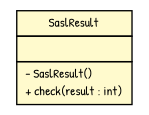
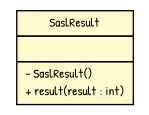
node "SaslResult": text "+ check(result : int)" -> "+ result(result : int)"
